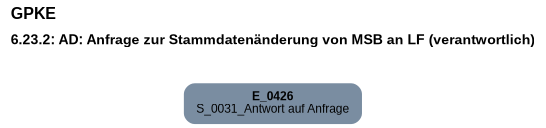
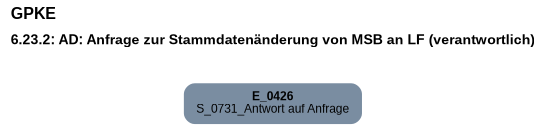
node "E_0426": text "S_0031_Antwort auf Anfrage" -> "S_0731_Antwort auf Anfrage"
